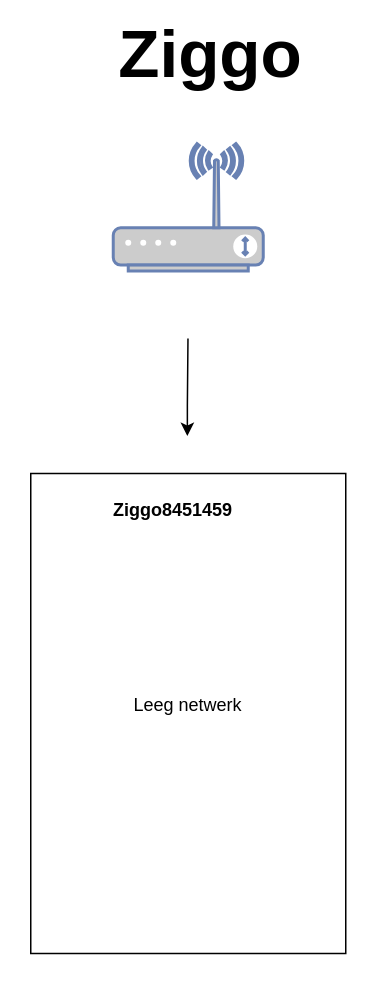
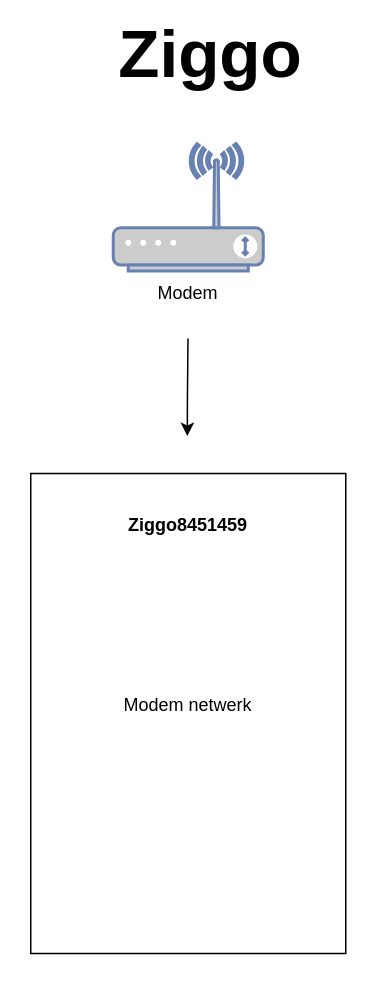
node "Modem": added
node "Ziggo8451459": moved (173, 511) -> (188, 526)
node "Leeg netwerk": label "Leeg netwerk" -> "Modem netwerk"
